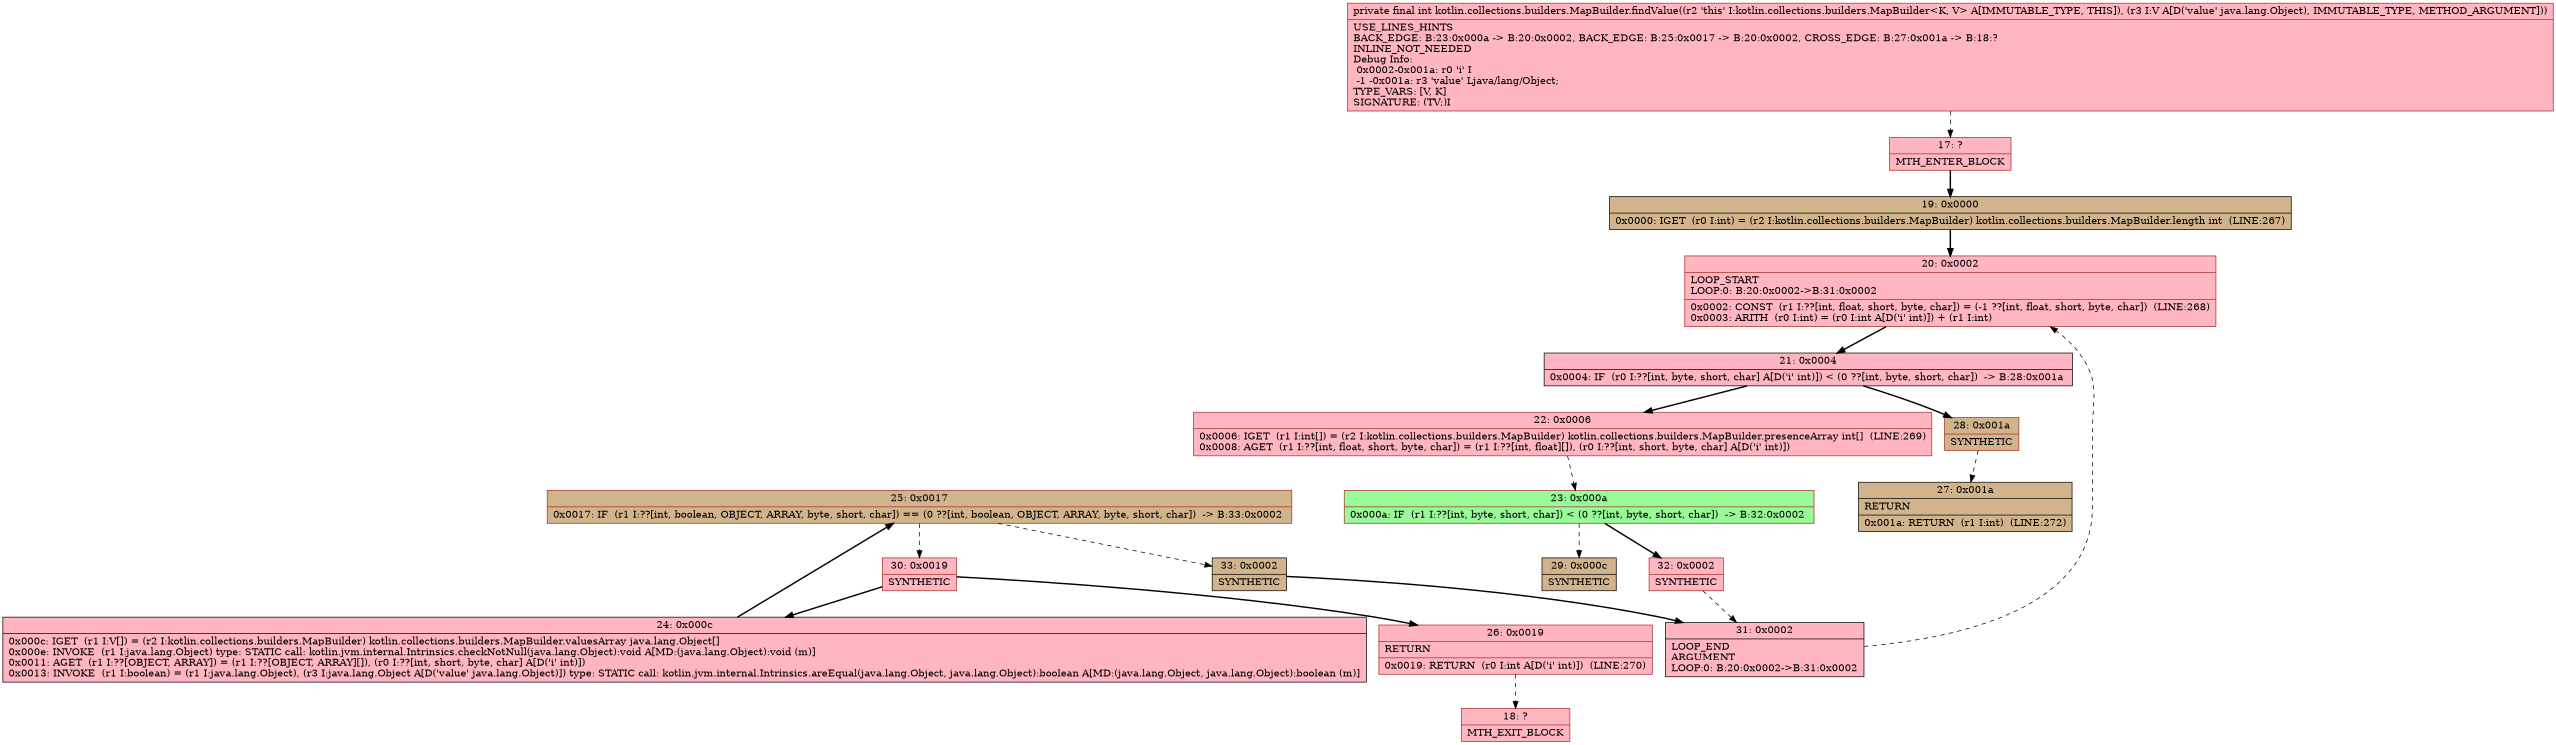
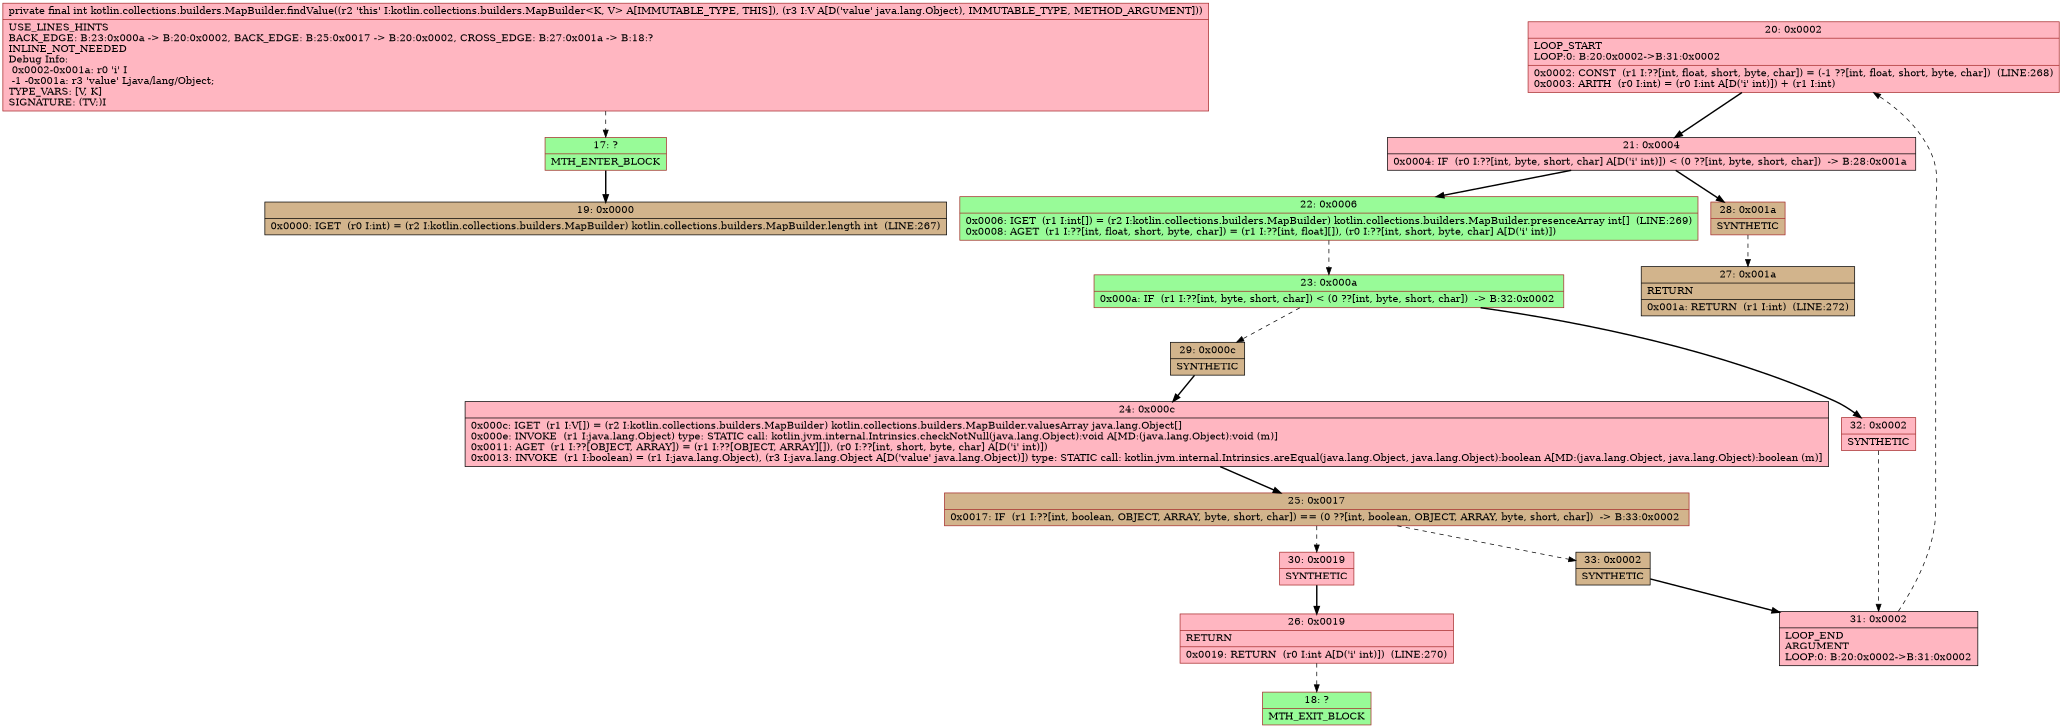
node "17: ?": fillcolor lightpink -> palegreen
edge "19: 0x0000" -> "20: 0x0002": removed
node "22: 0x0006": fillcolor lightpink -> palegreen
edge "30: 0x0019" -> "24: 0x000c": now "29: 0x000c" -> "24: 0x000c"
node "18: ?": fillcolor lightpink -> palegreen
